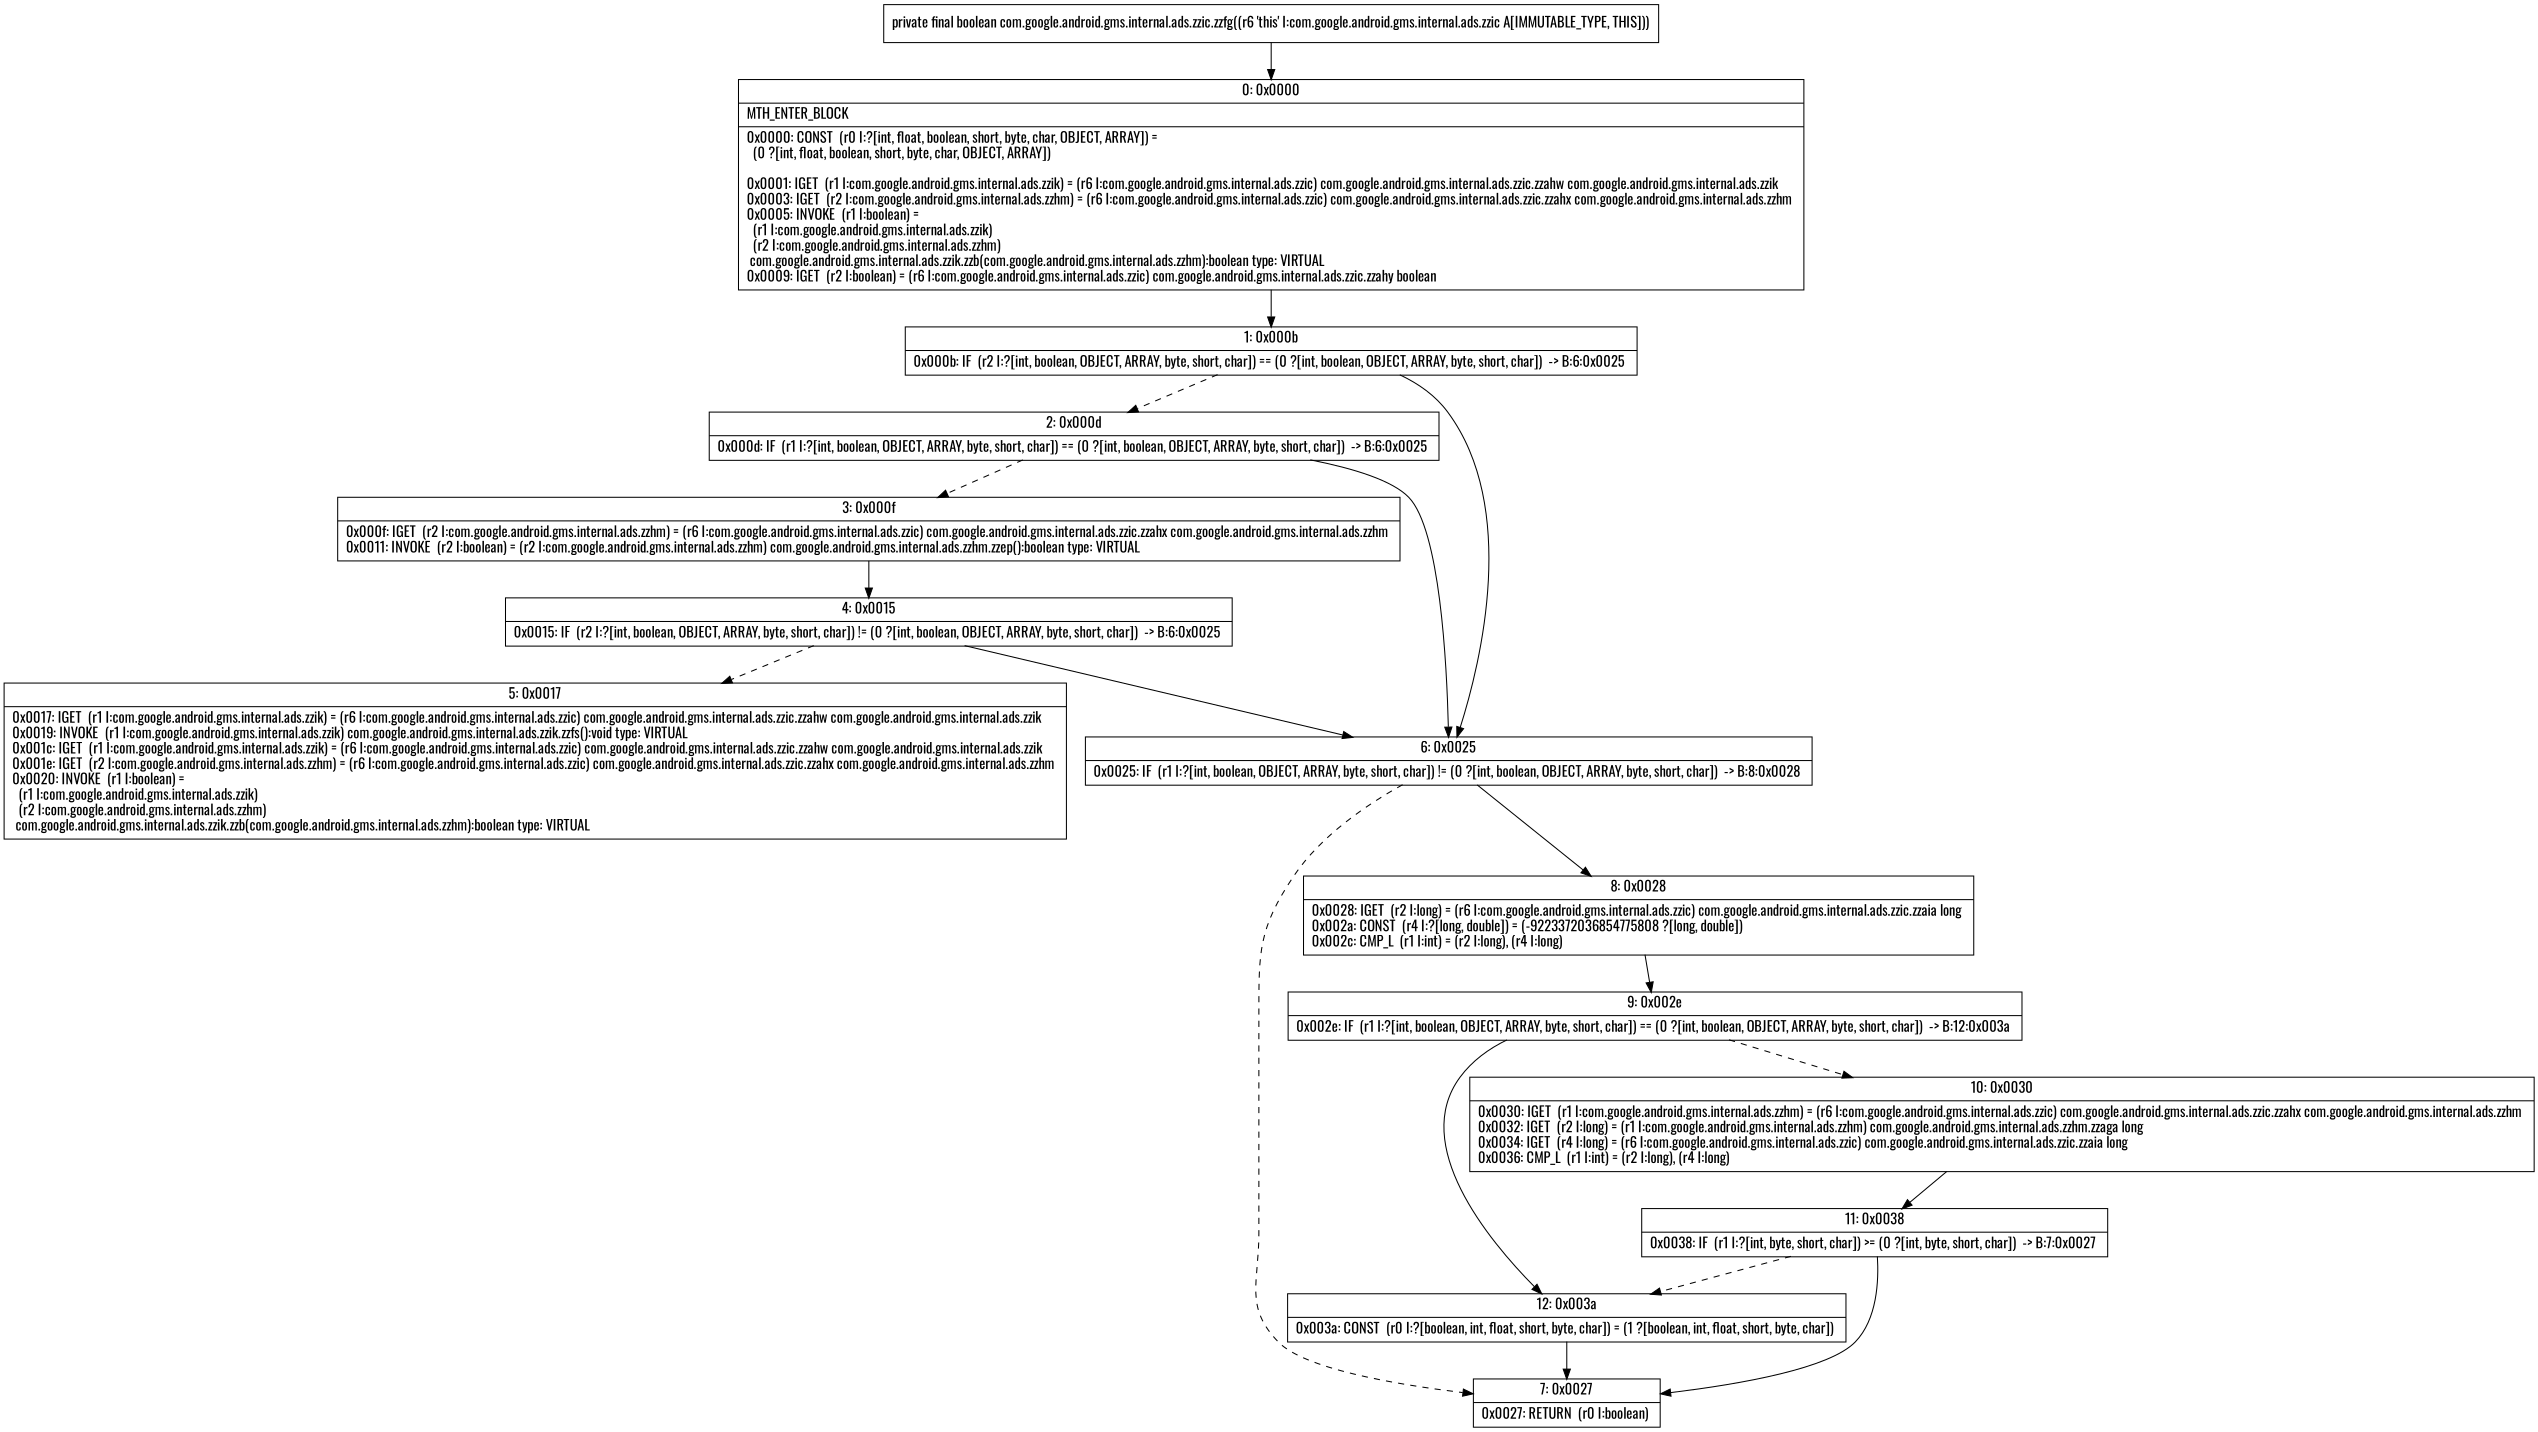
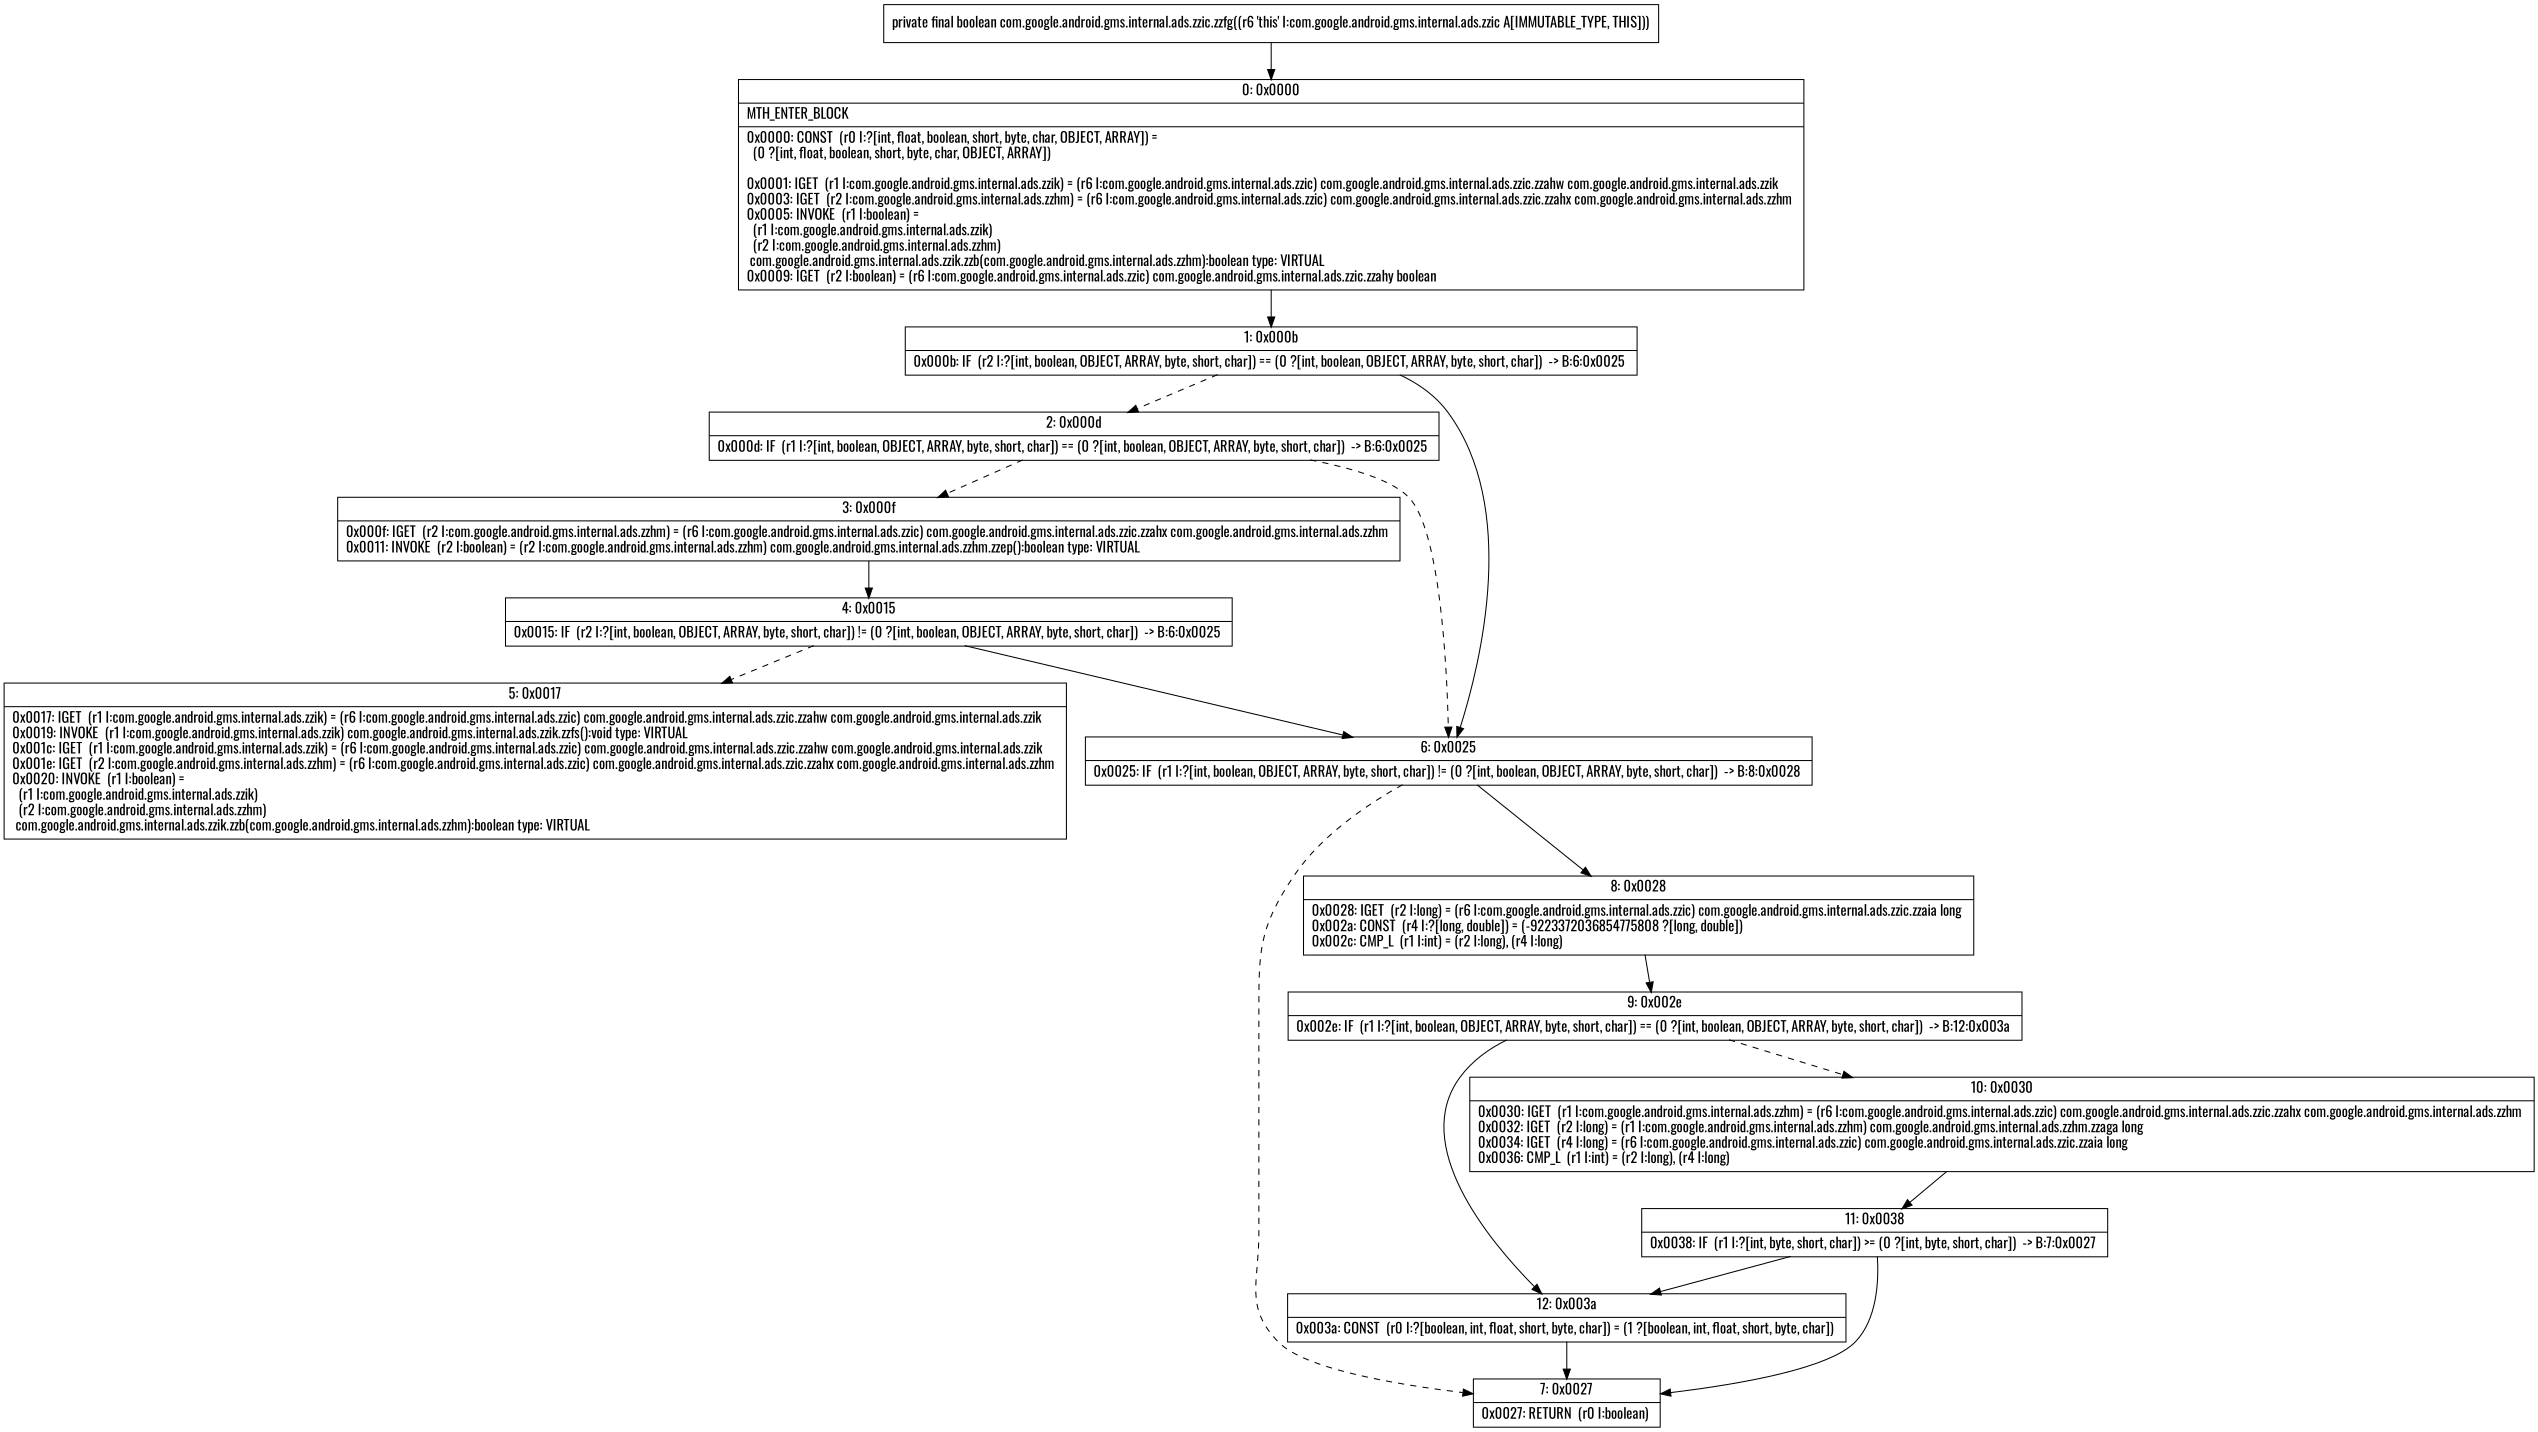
edge "2: 0x000d" -> "6: 0x0025": style solid -> dashed
edge "11: 0x0038" -> "12: 0x003a": style dashed -> solid
